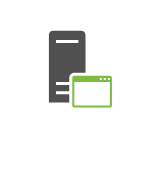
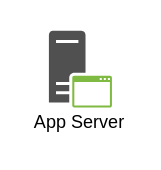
node "App Server": added
